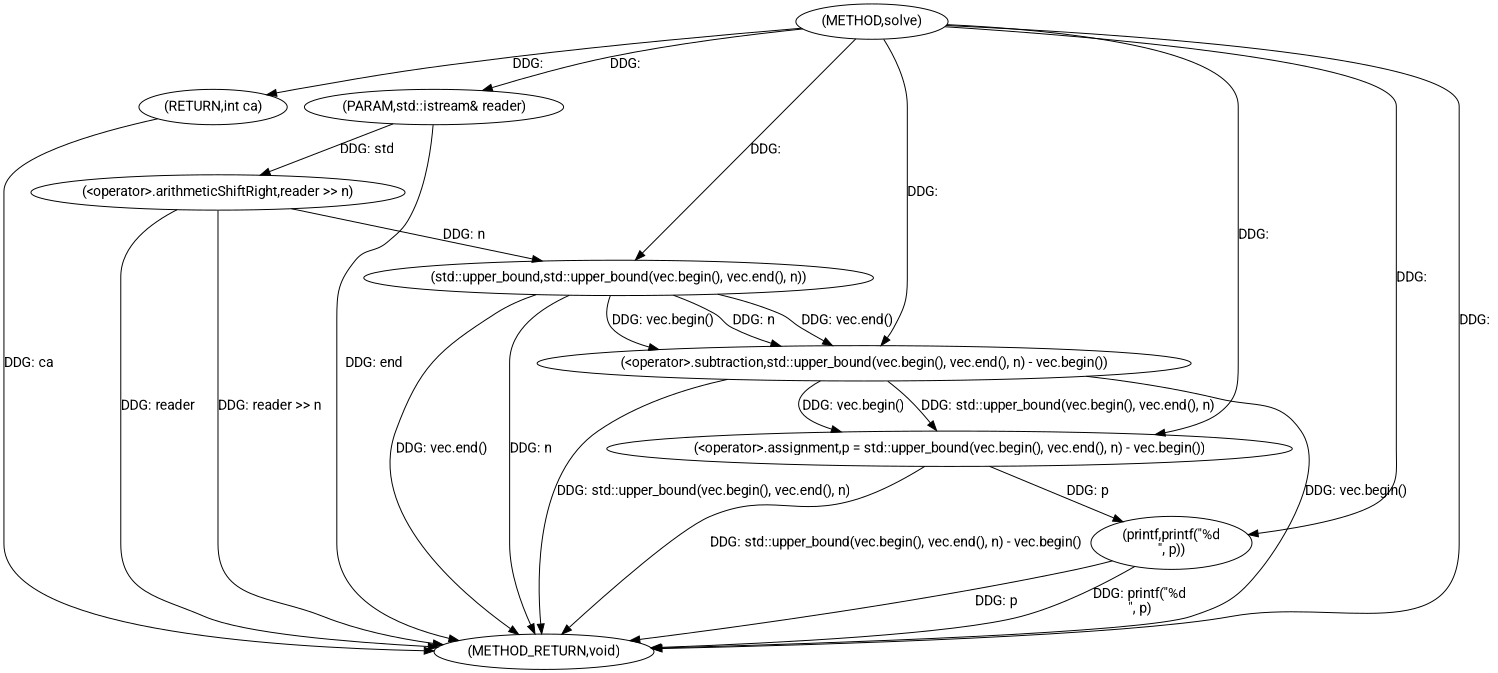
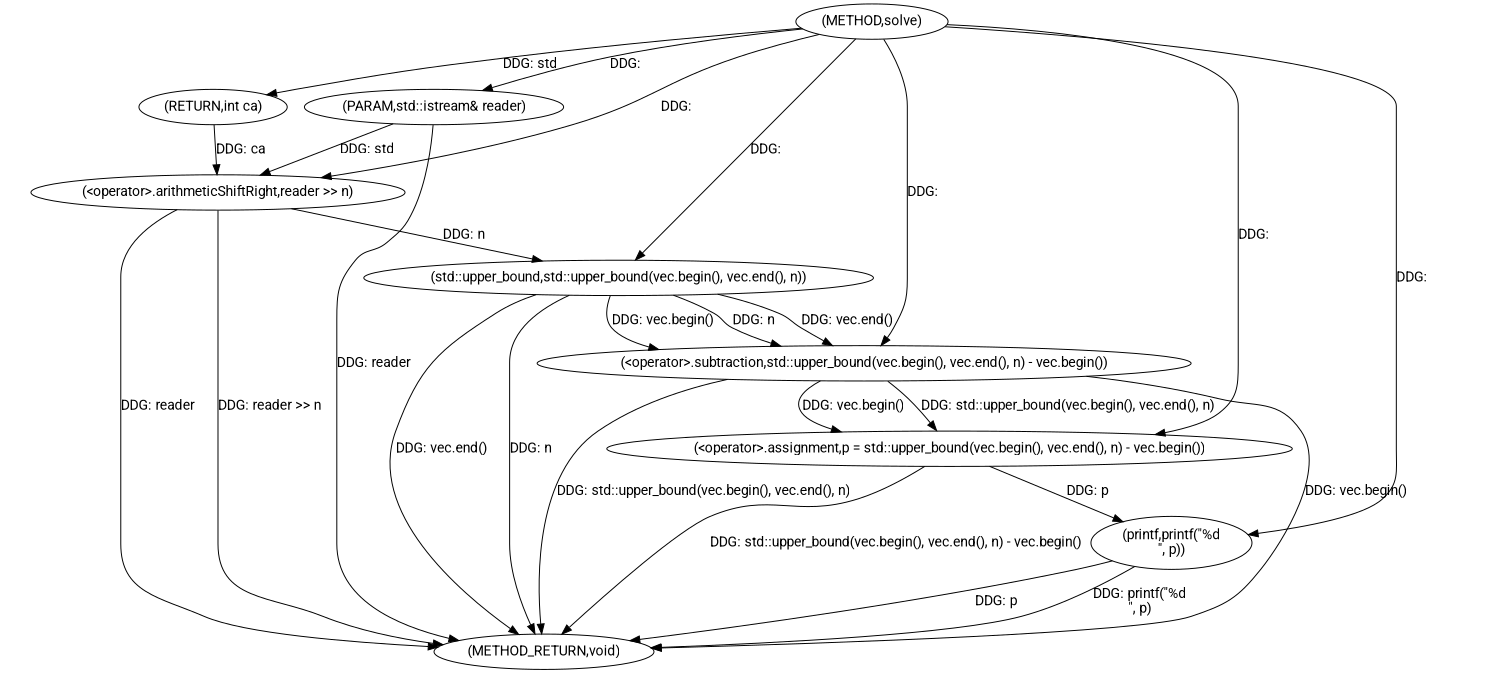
edge "(METHOD,solve)" -> "(RETURN,int ca)": label "DDG: " -> "DDG: std"
edge "(PARAM,std::istream& reader)" -> "(METHOD_RETURN,void)": label "DDG: end" -> "DDG: reader"
edge "(METHOD,solve)" -> "(METHOD_RETURN,void)": now "(METHOD,solve)" -> "(<operator>.arithmeticShiftRight,reader >> n)"
edge "(RETURN,int ca)" -> "(METHOD_RETURN,void)": now "(RETURN,int ca)" -> "(<operator>.arithmeticShiftRight,reader >> n)"
